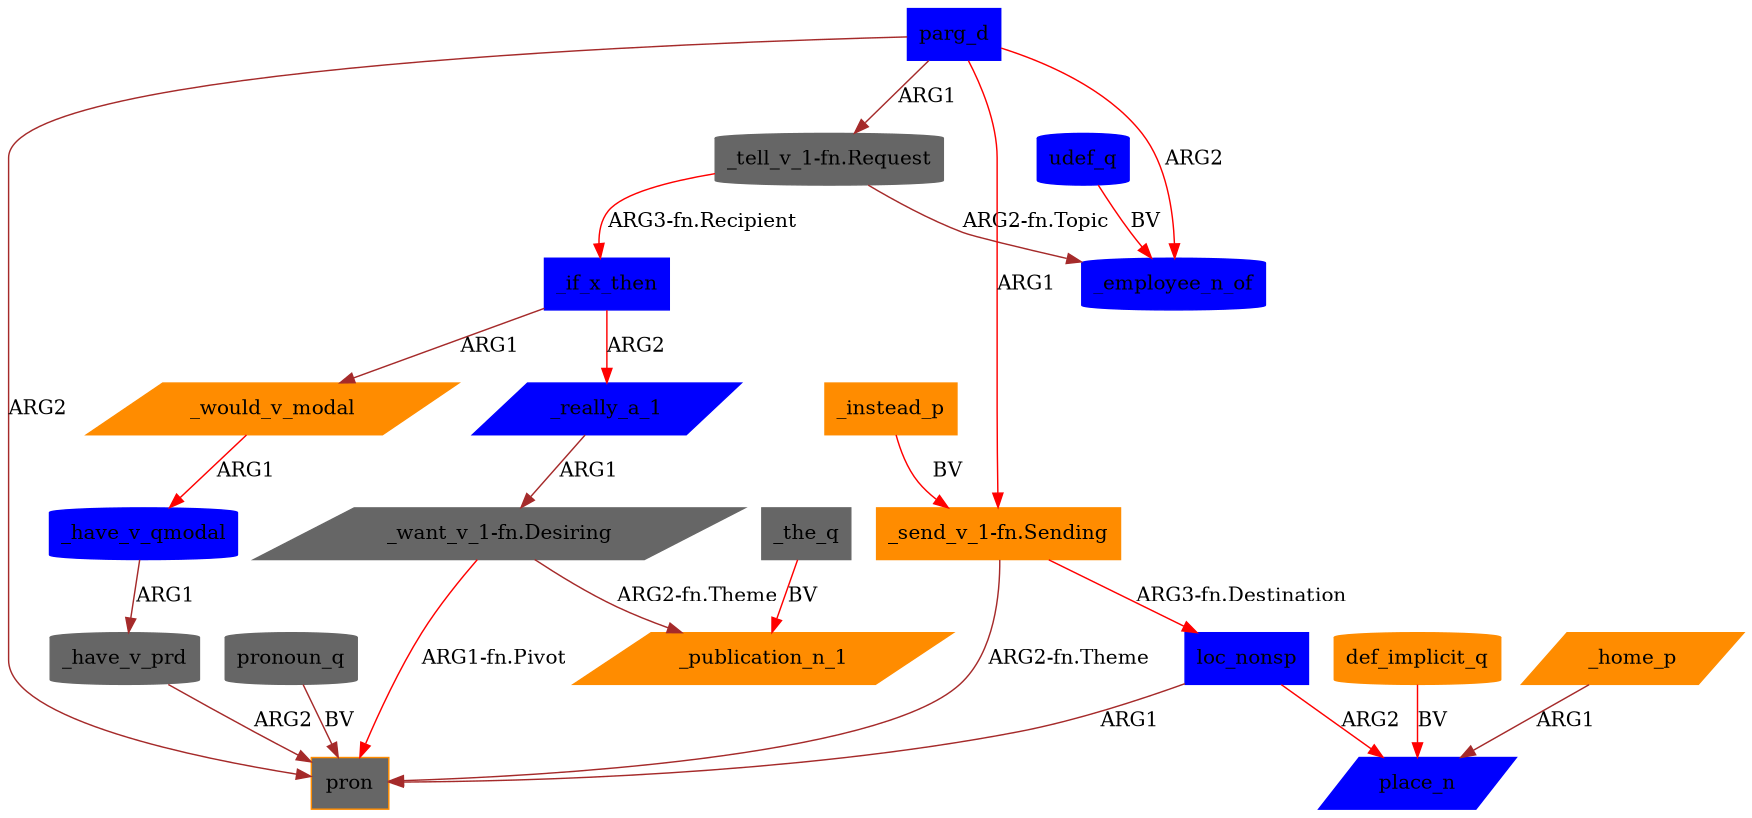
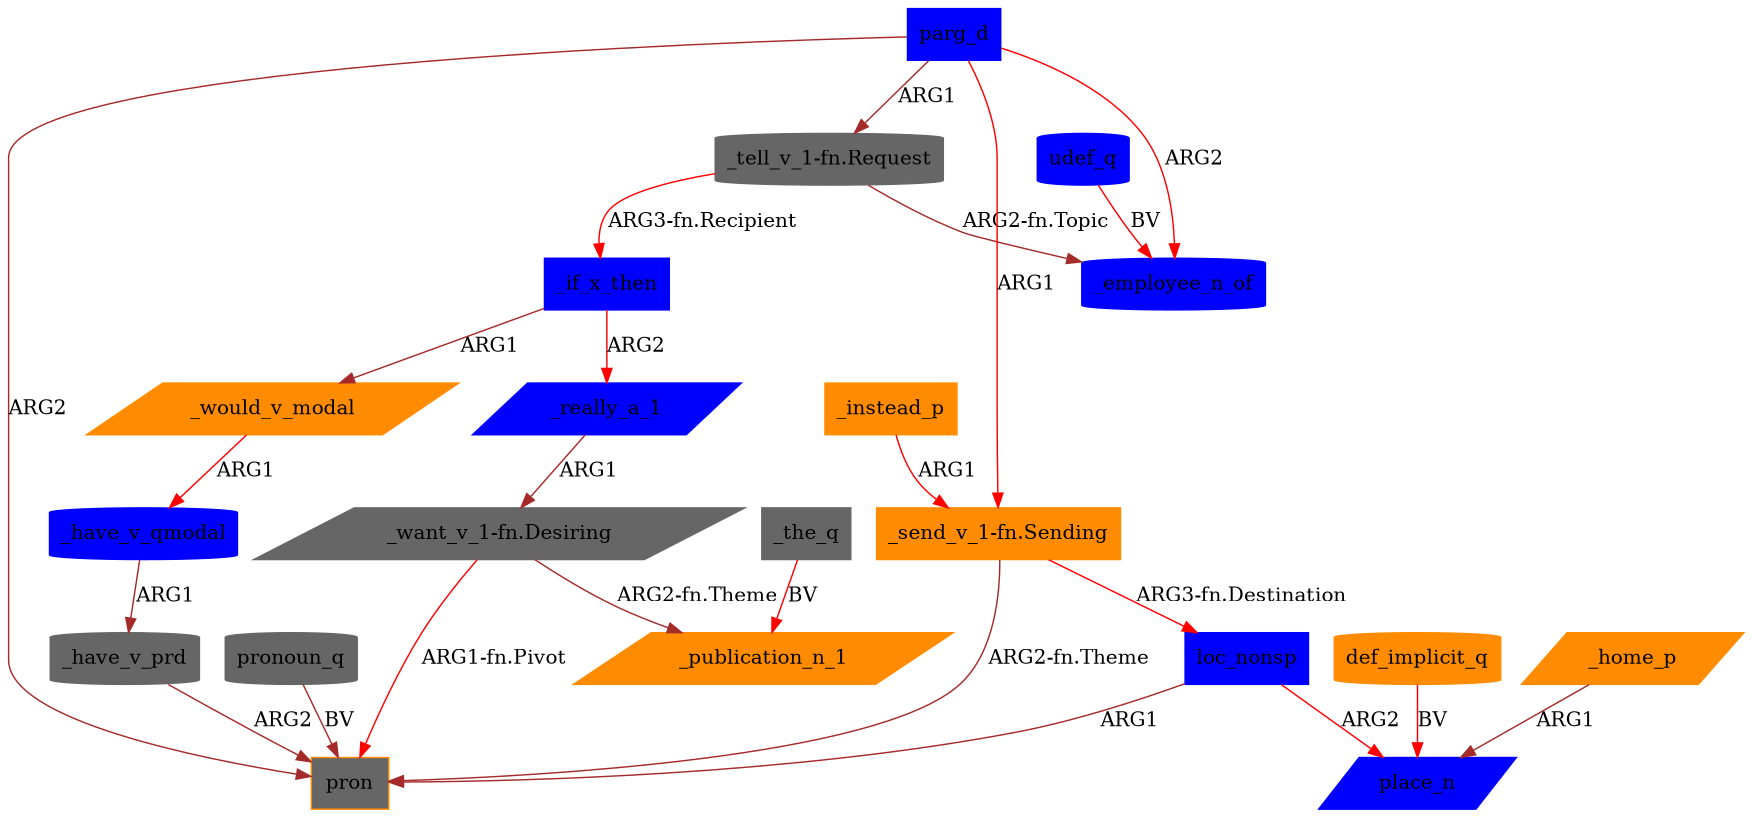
edge "_instead_p" -> "_send_v_1-fn.Sending": label "BV" -> "ARG1"
